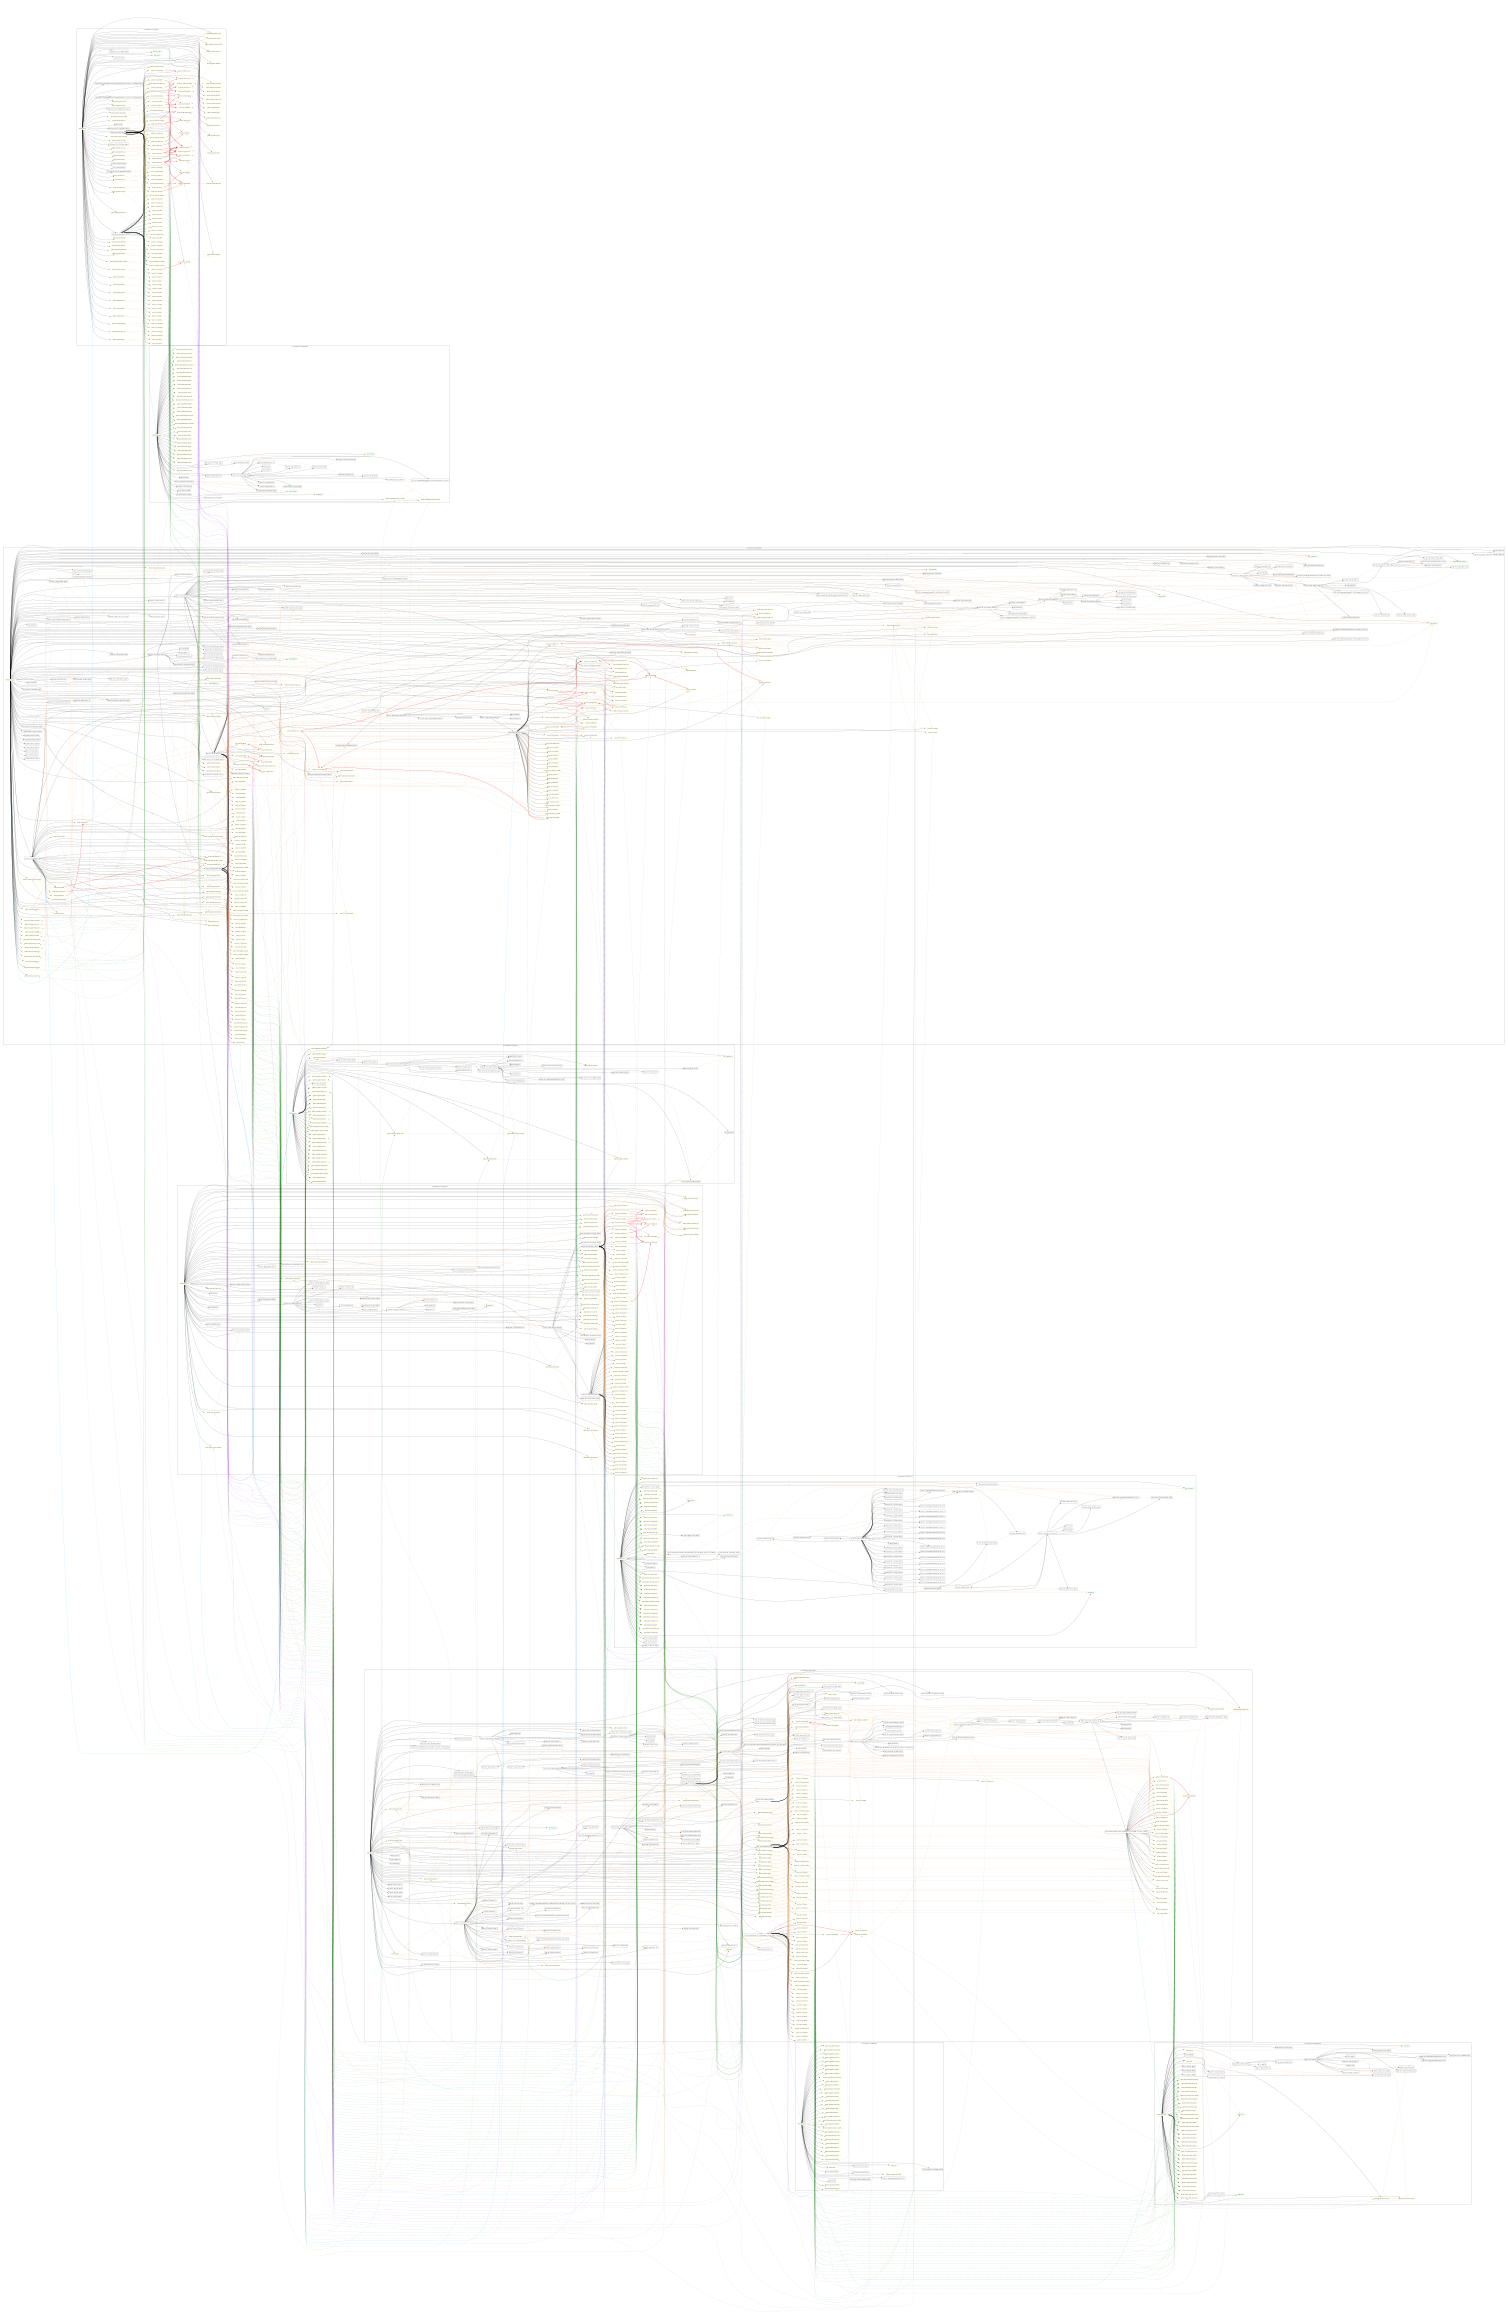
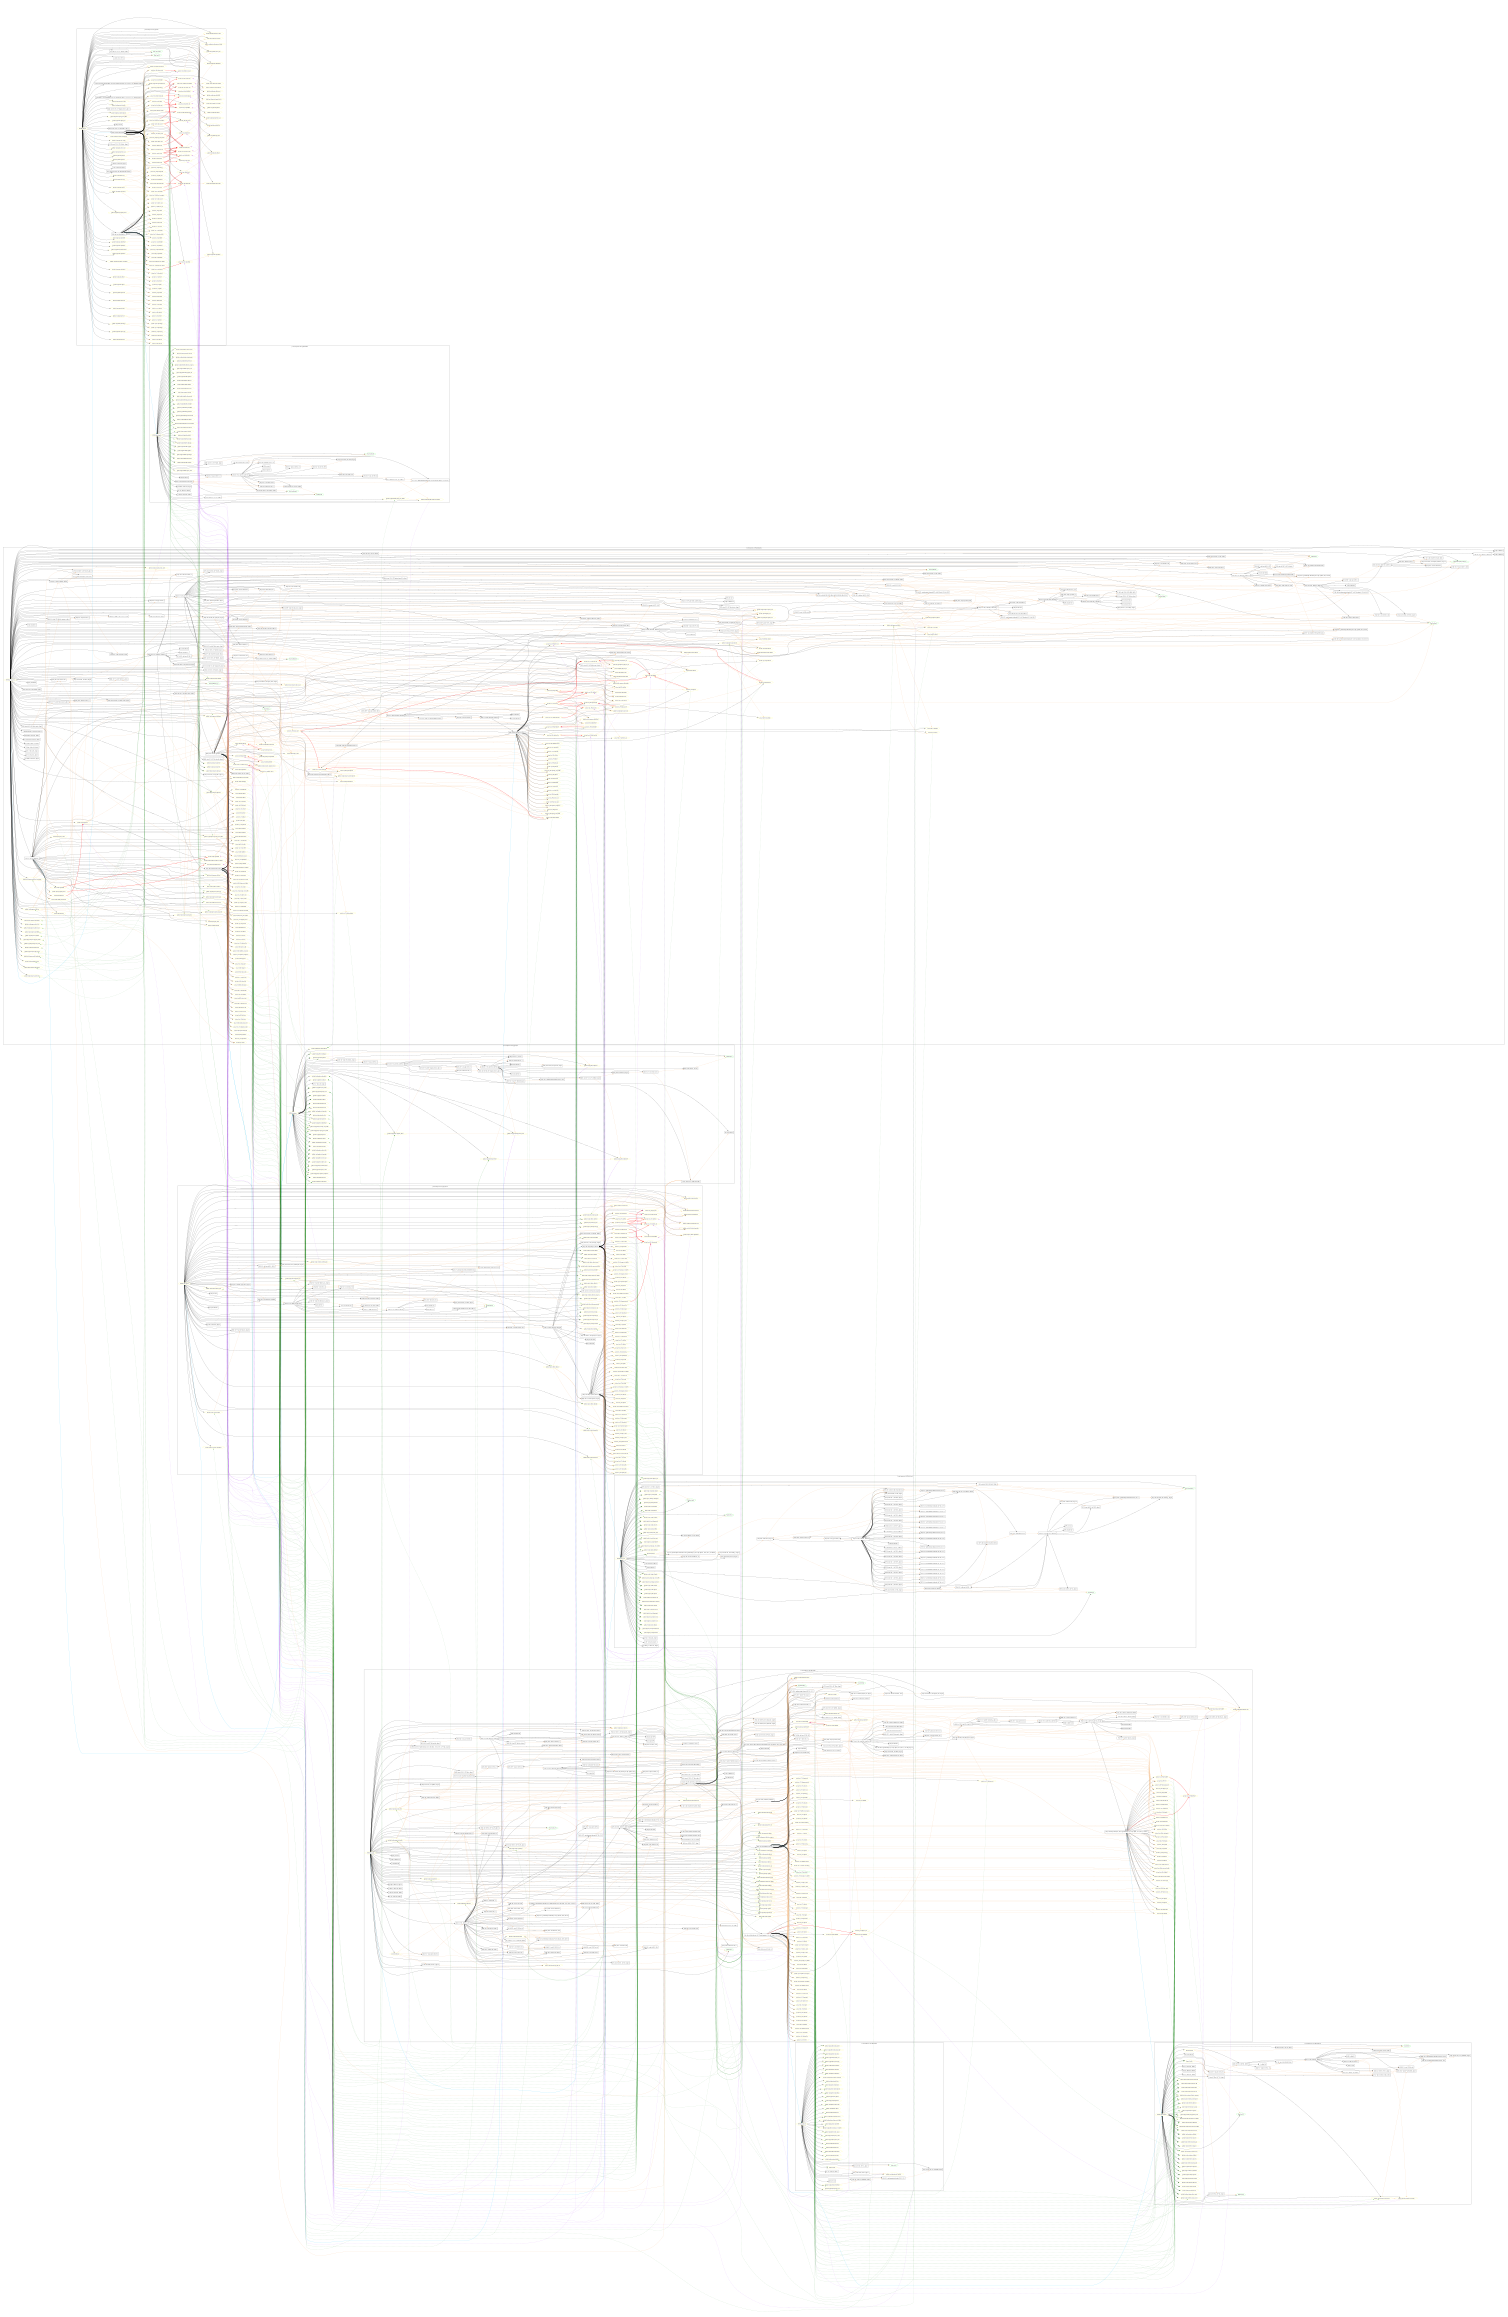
edge "(actual-in)_86:@n_bits" -> "(actual-out)_86:@ratio": now "(actual-in)_74:@out_count" -> "(actual-out)_86:@ratio"
